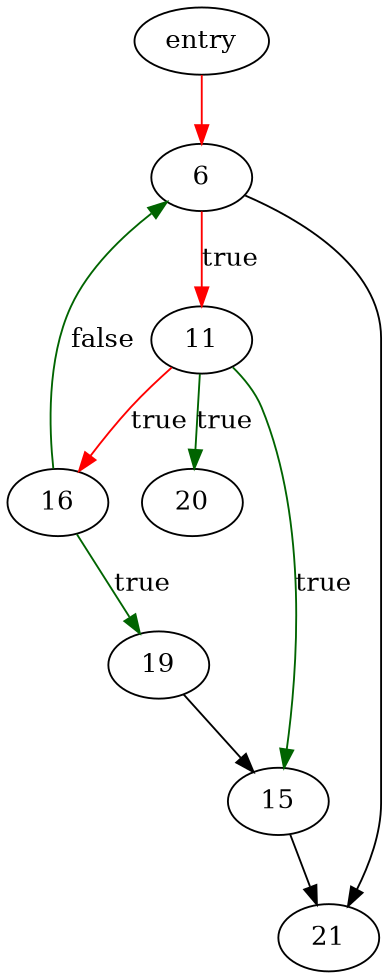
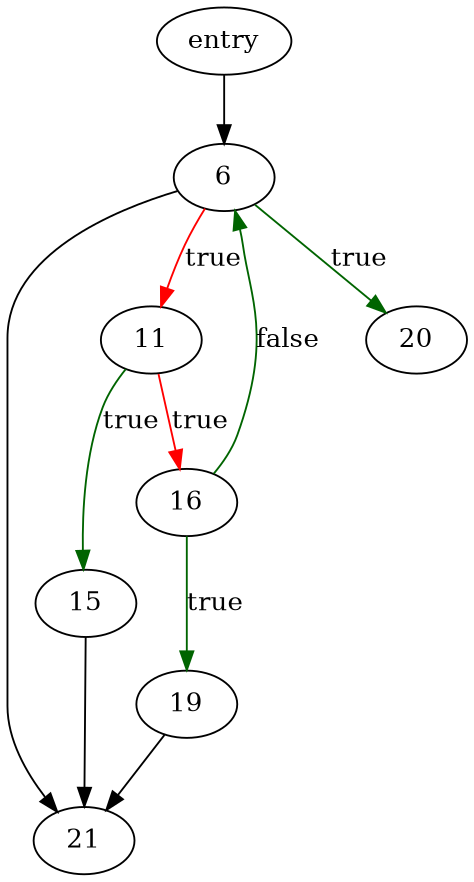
edge "entry" -> "6": color red -> black
edge "11" -> "20": now "6" -> "20"
edge "19" -> "15": now "19" -> "21"
